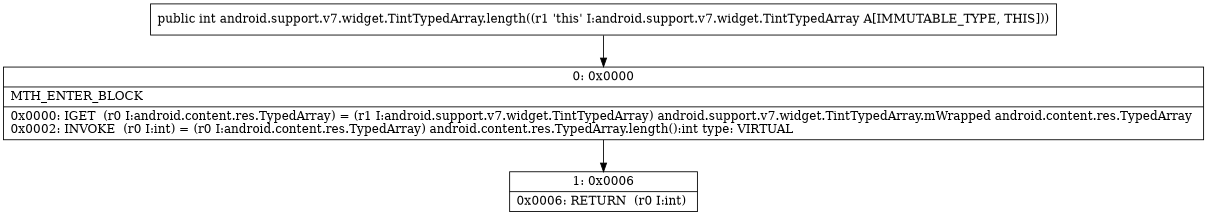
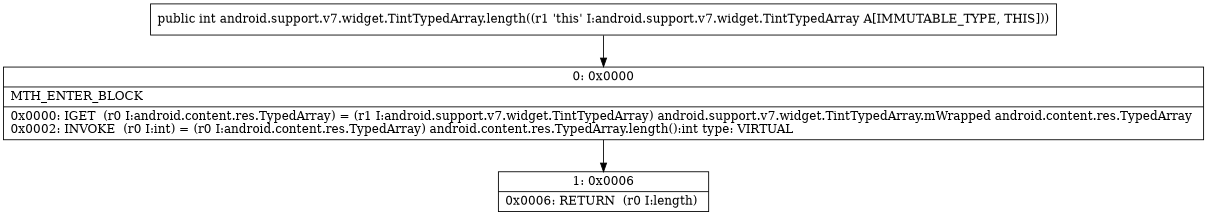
node "1: 0x0006": text "0x0006: RETURN  (r0 I:int)" -> "0x0006: RETURN  (r0 I:length)"
